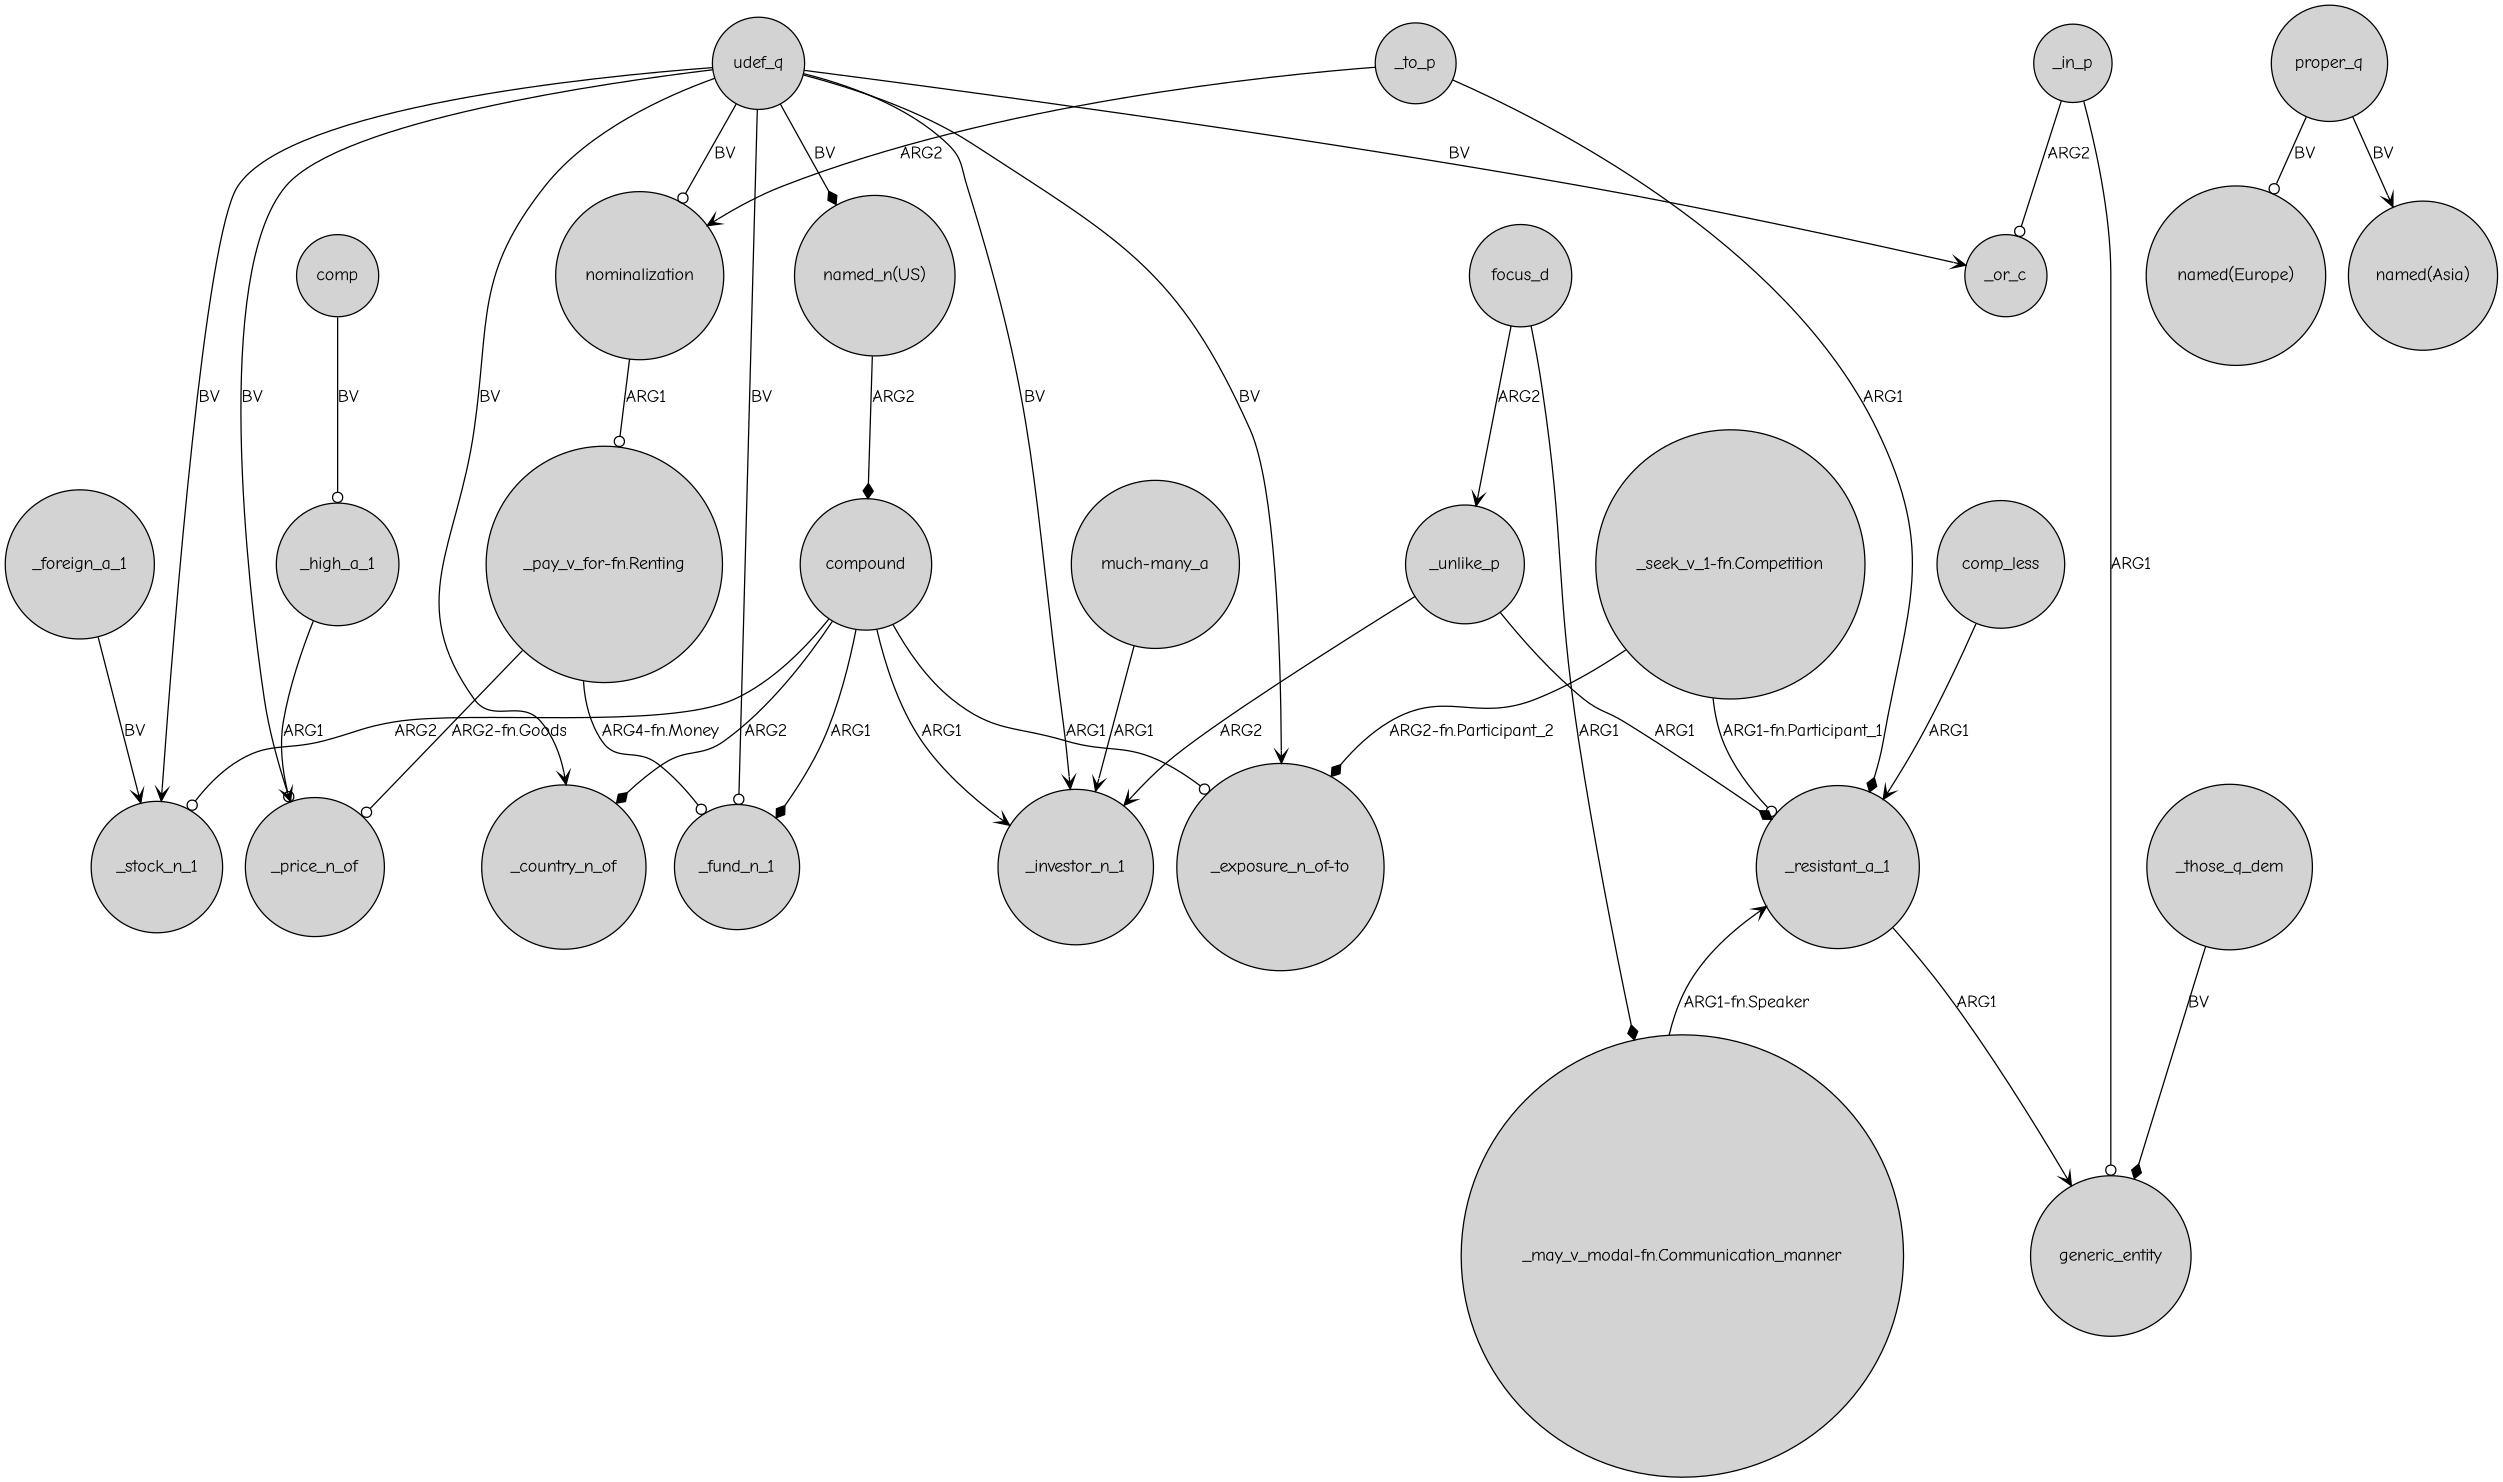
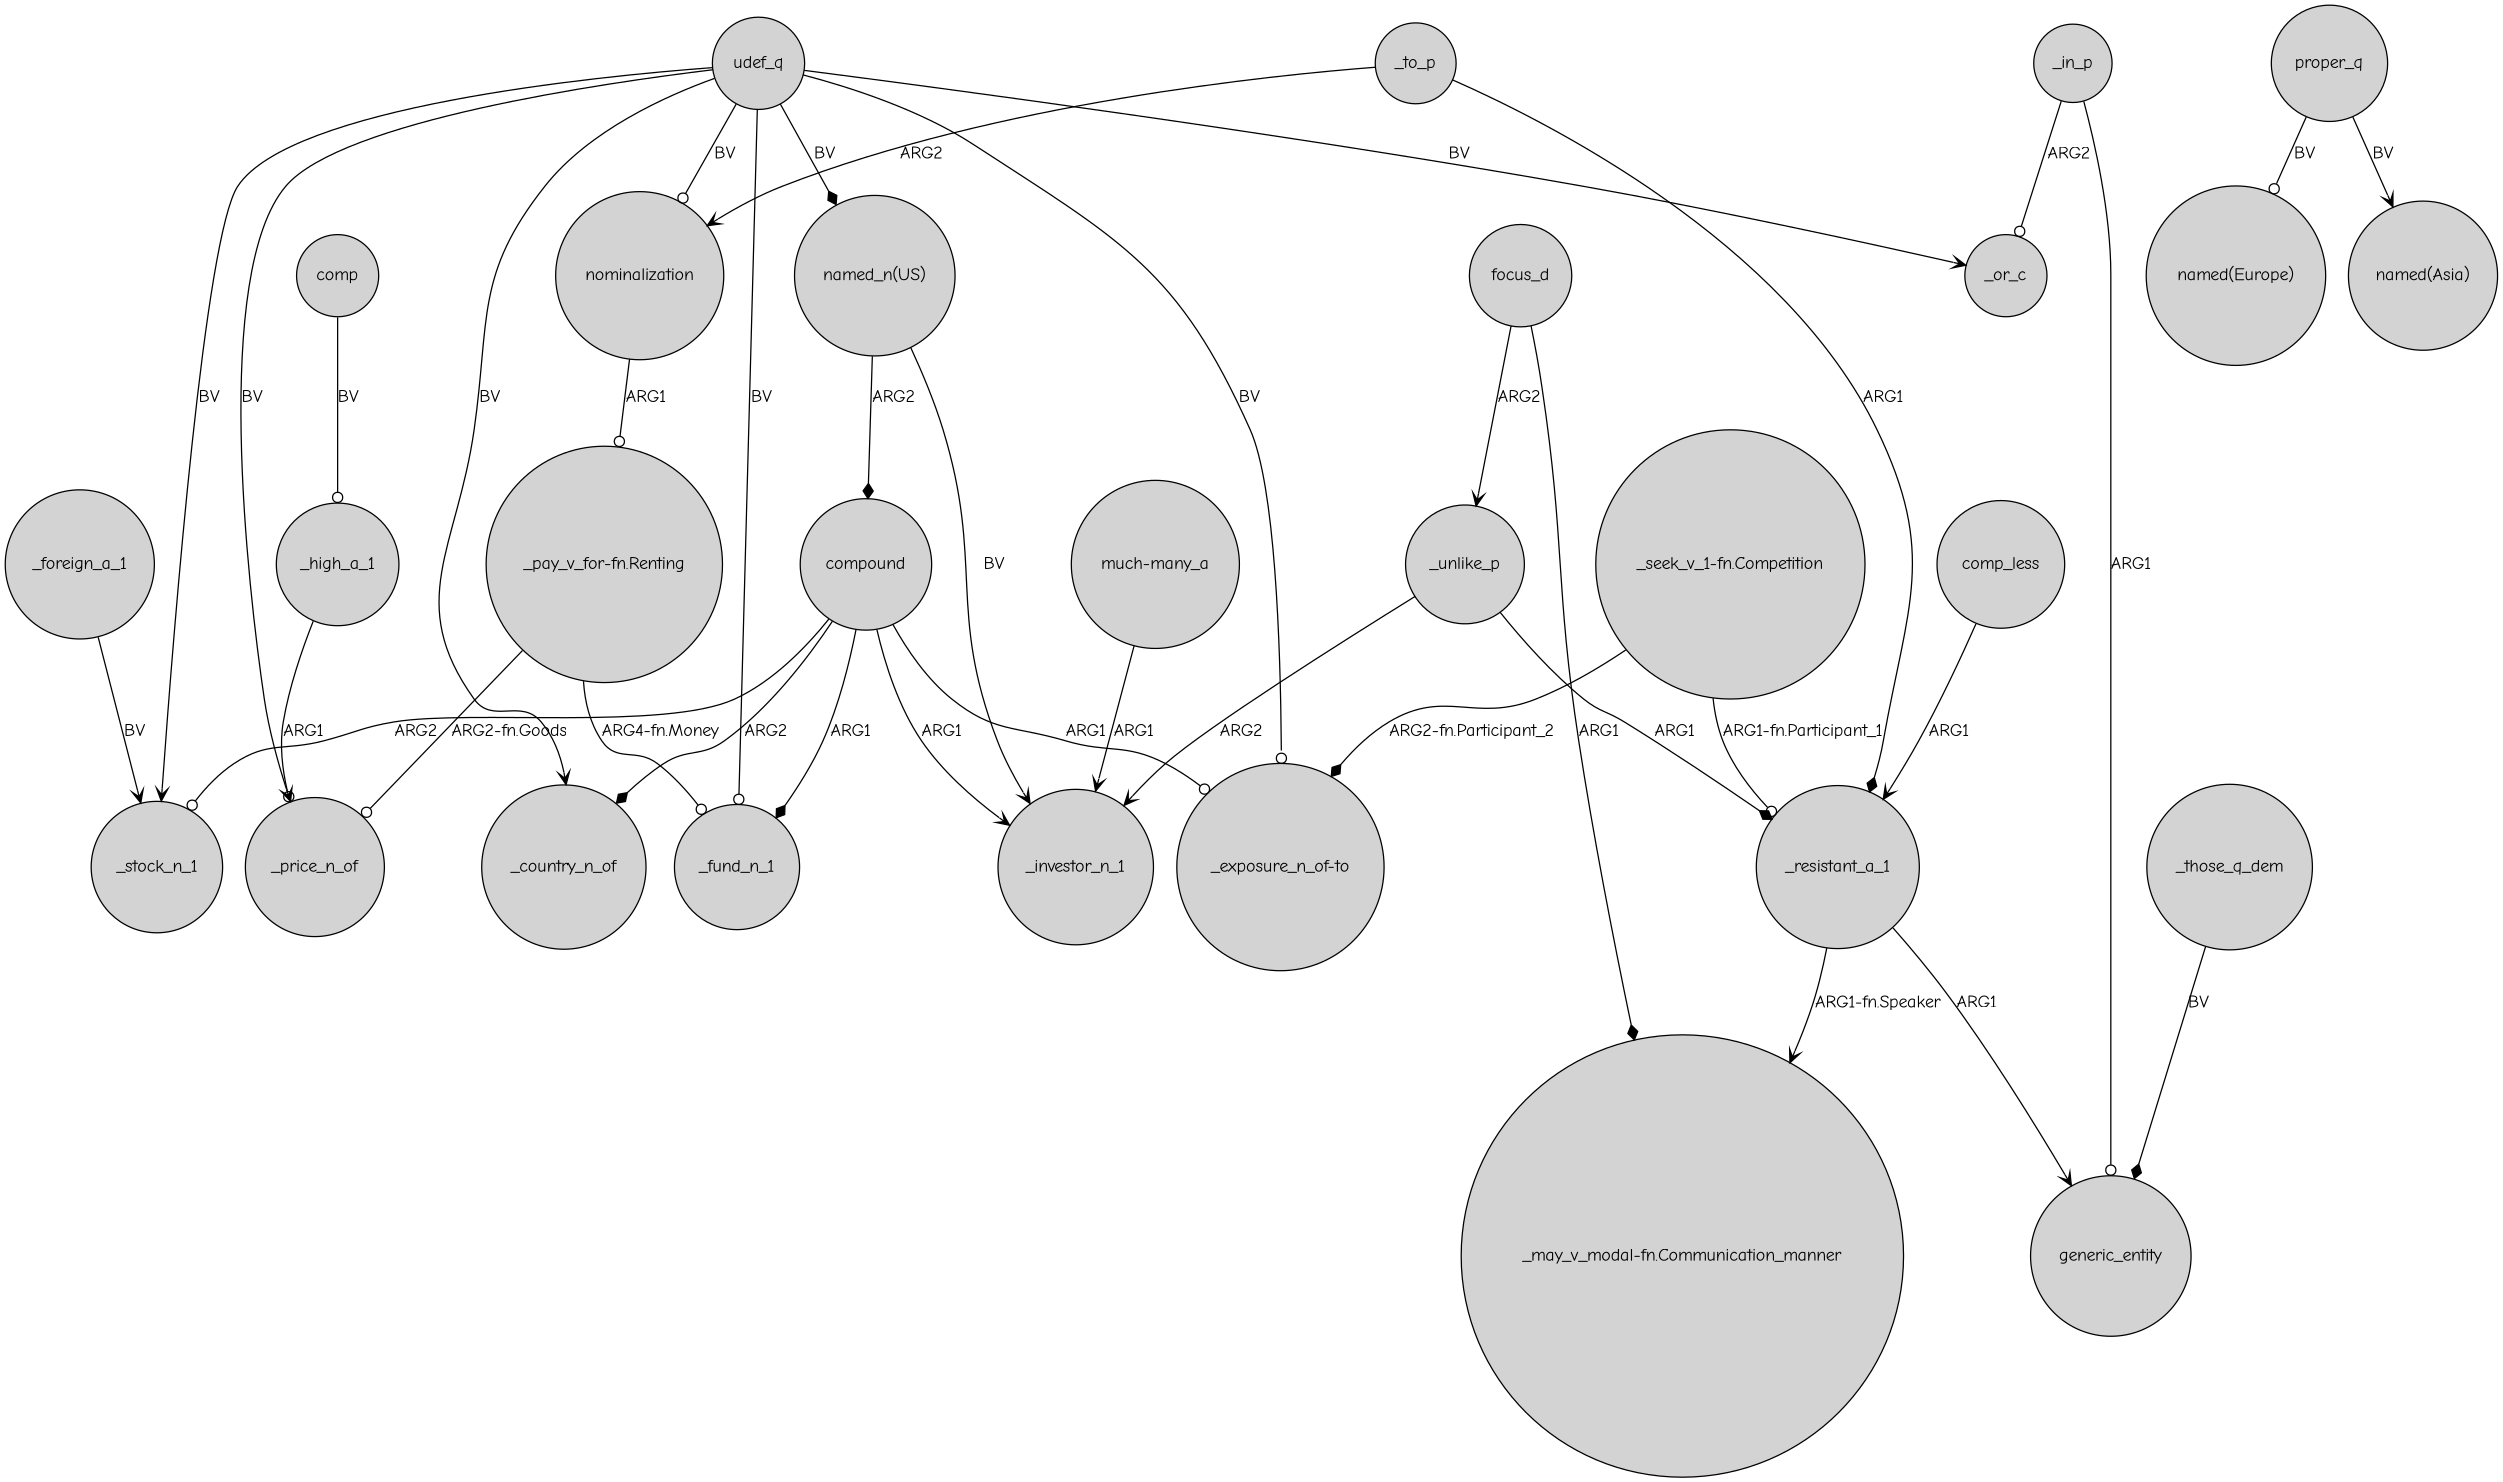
edge "udef_q" -> "_exposure_n_of-to": arrowhead vee -> odot
edge "udef_q" -> "_investor_n_1": now "named_n(US)" -> "_investor_n_1"
edge "_may_v_modal-fn.Communication_manner" -> "_resistant_a_1": reversed
